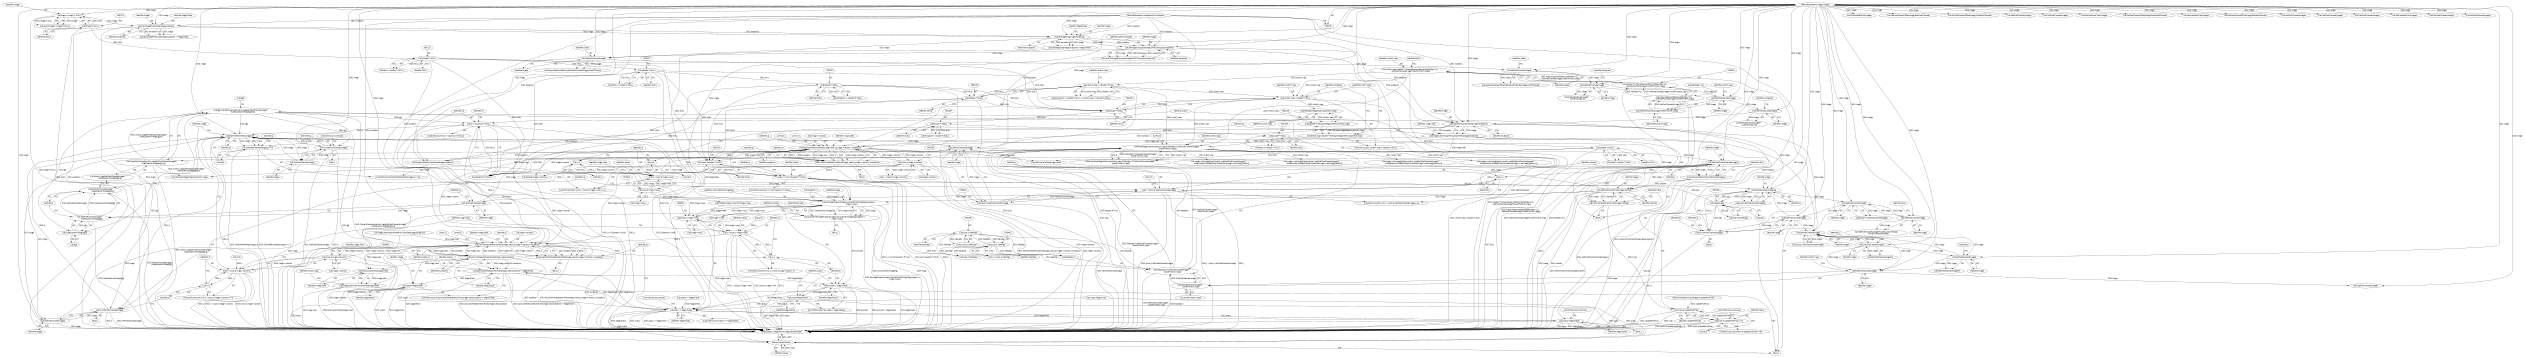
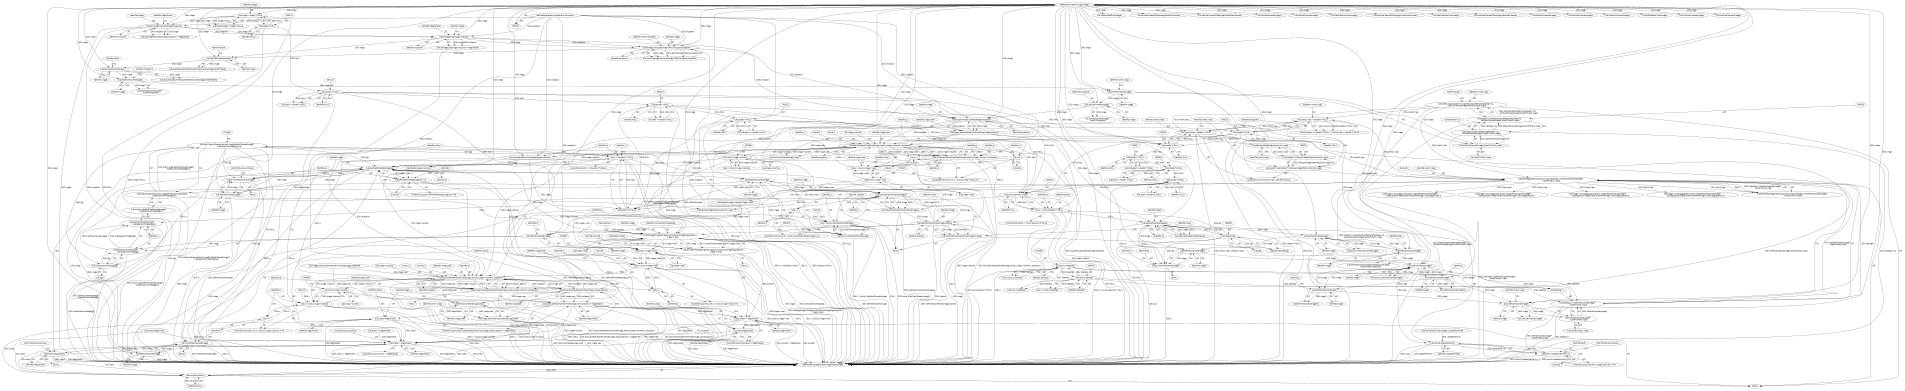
edge "(Call,AcquireAuthenticCacheView(image,exception))" -> "(ControlStructure,if (GetPixelWriteMask(image,q) == 0))": now "(Call,AcquireAuthenticCacheView(image,exception))" -> "(Call,GetPixelWriteMask(image,q))"
